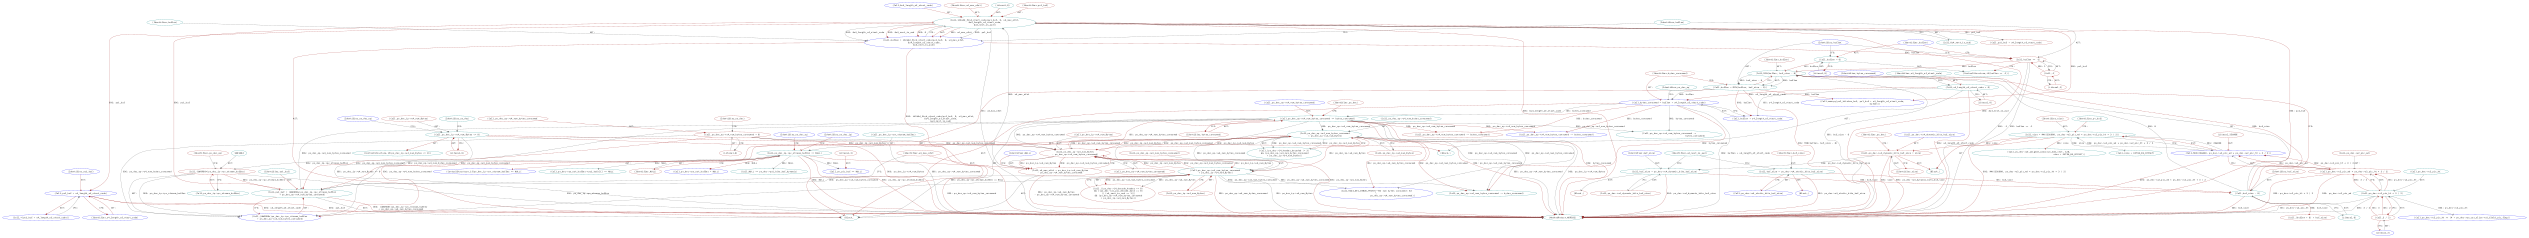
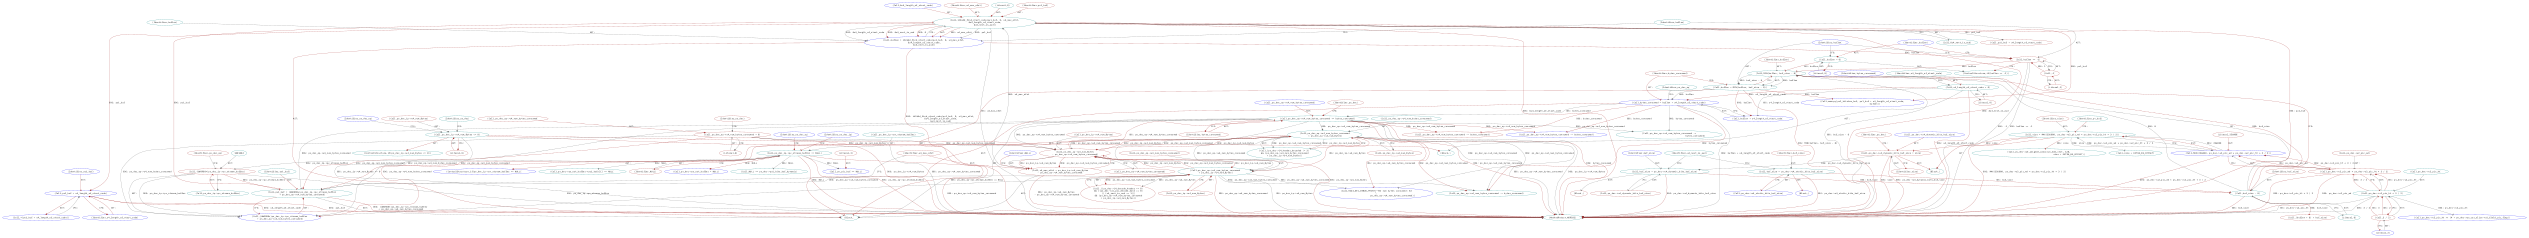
edge "(Call,ps_dec_ip->pv_stream_buffer == NULL)" -> "(ControlStructure,if(ps_dec_ip->pv_stream_buffer == NULL))": arrowhead tee -> diamond
